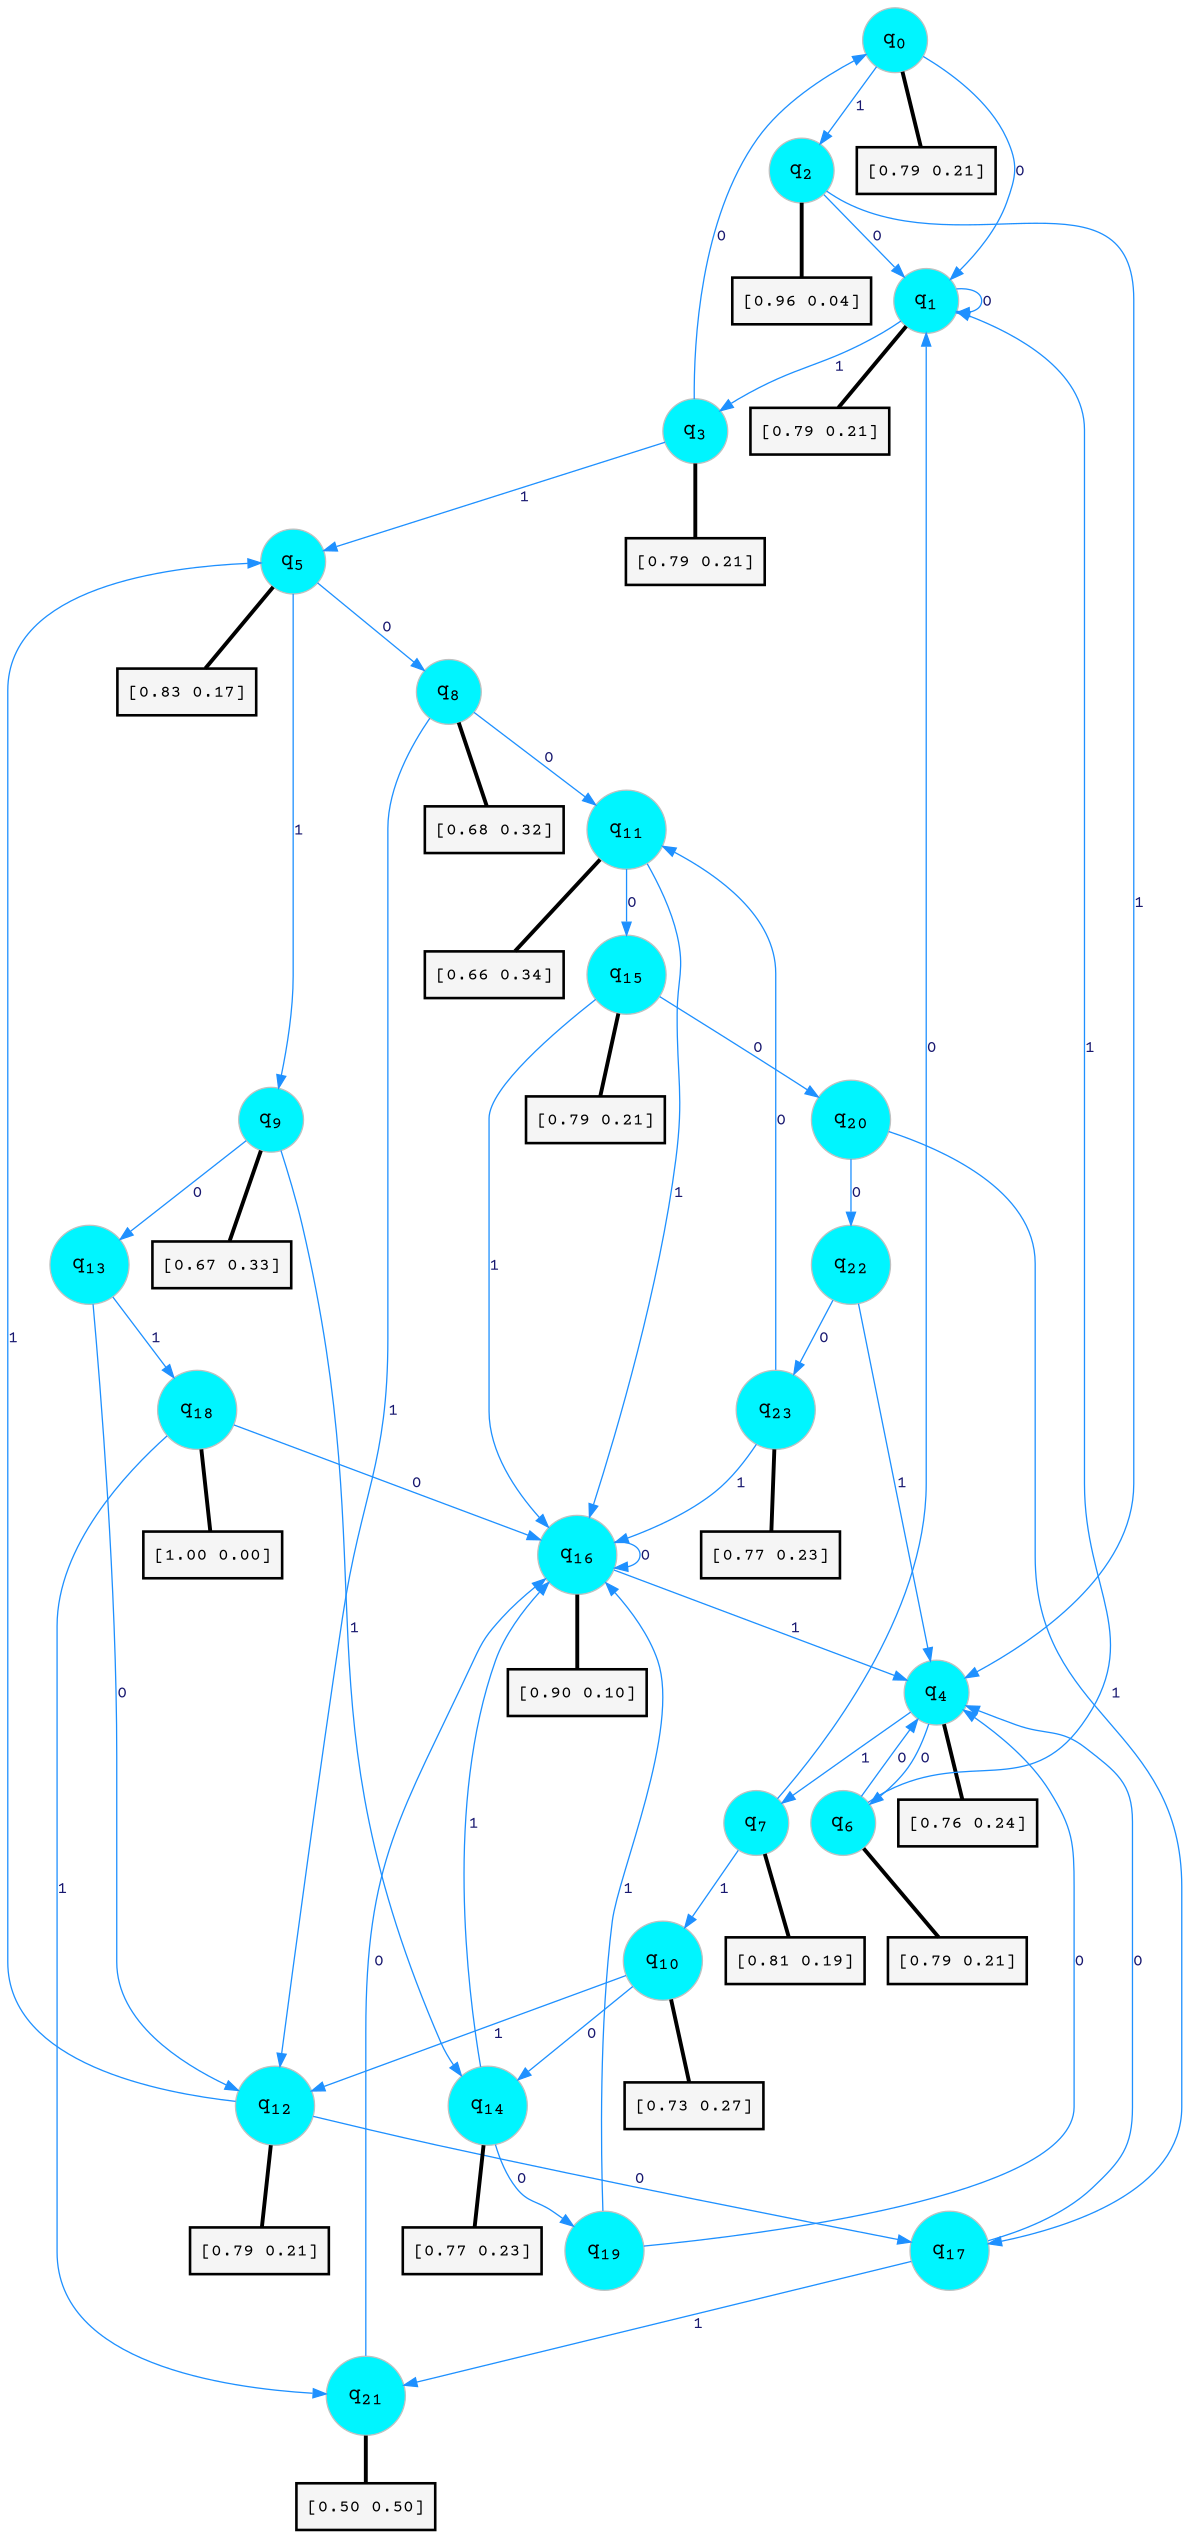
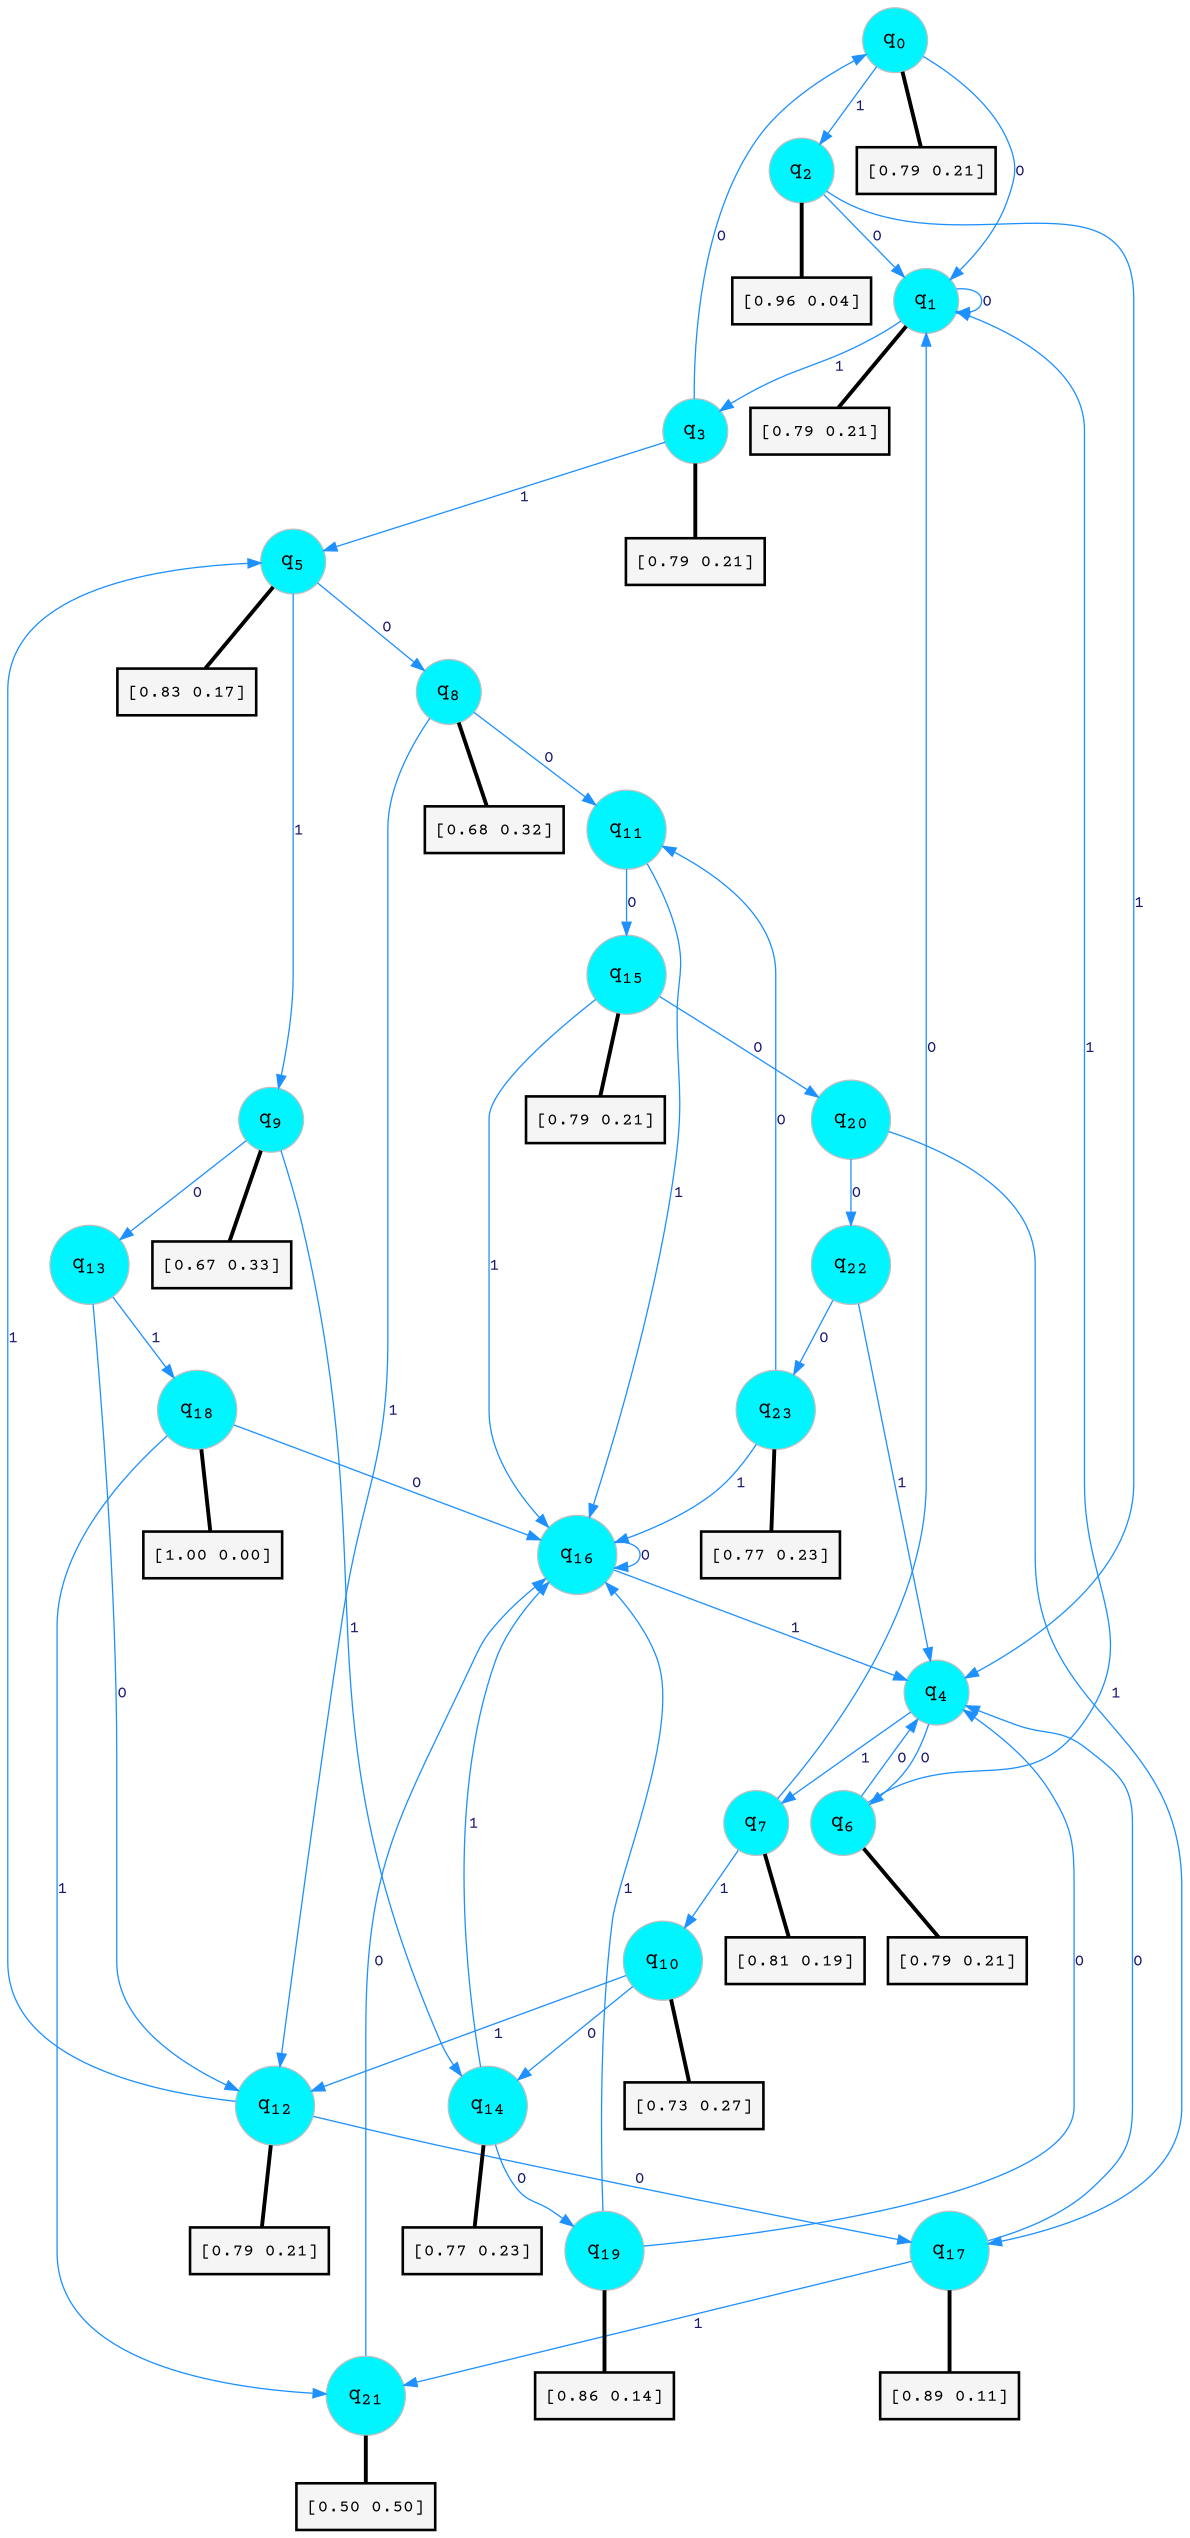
node "[0.66 0.34]": removed
node "[0.90 0.10]": removed
node "[0.76 0.24]": removed
node "[0.86 0.14]": added
node "[0.89 0.11]": added
